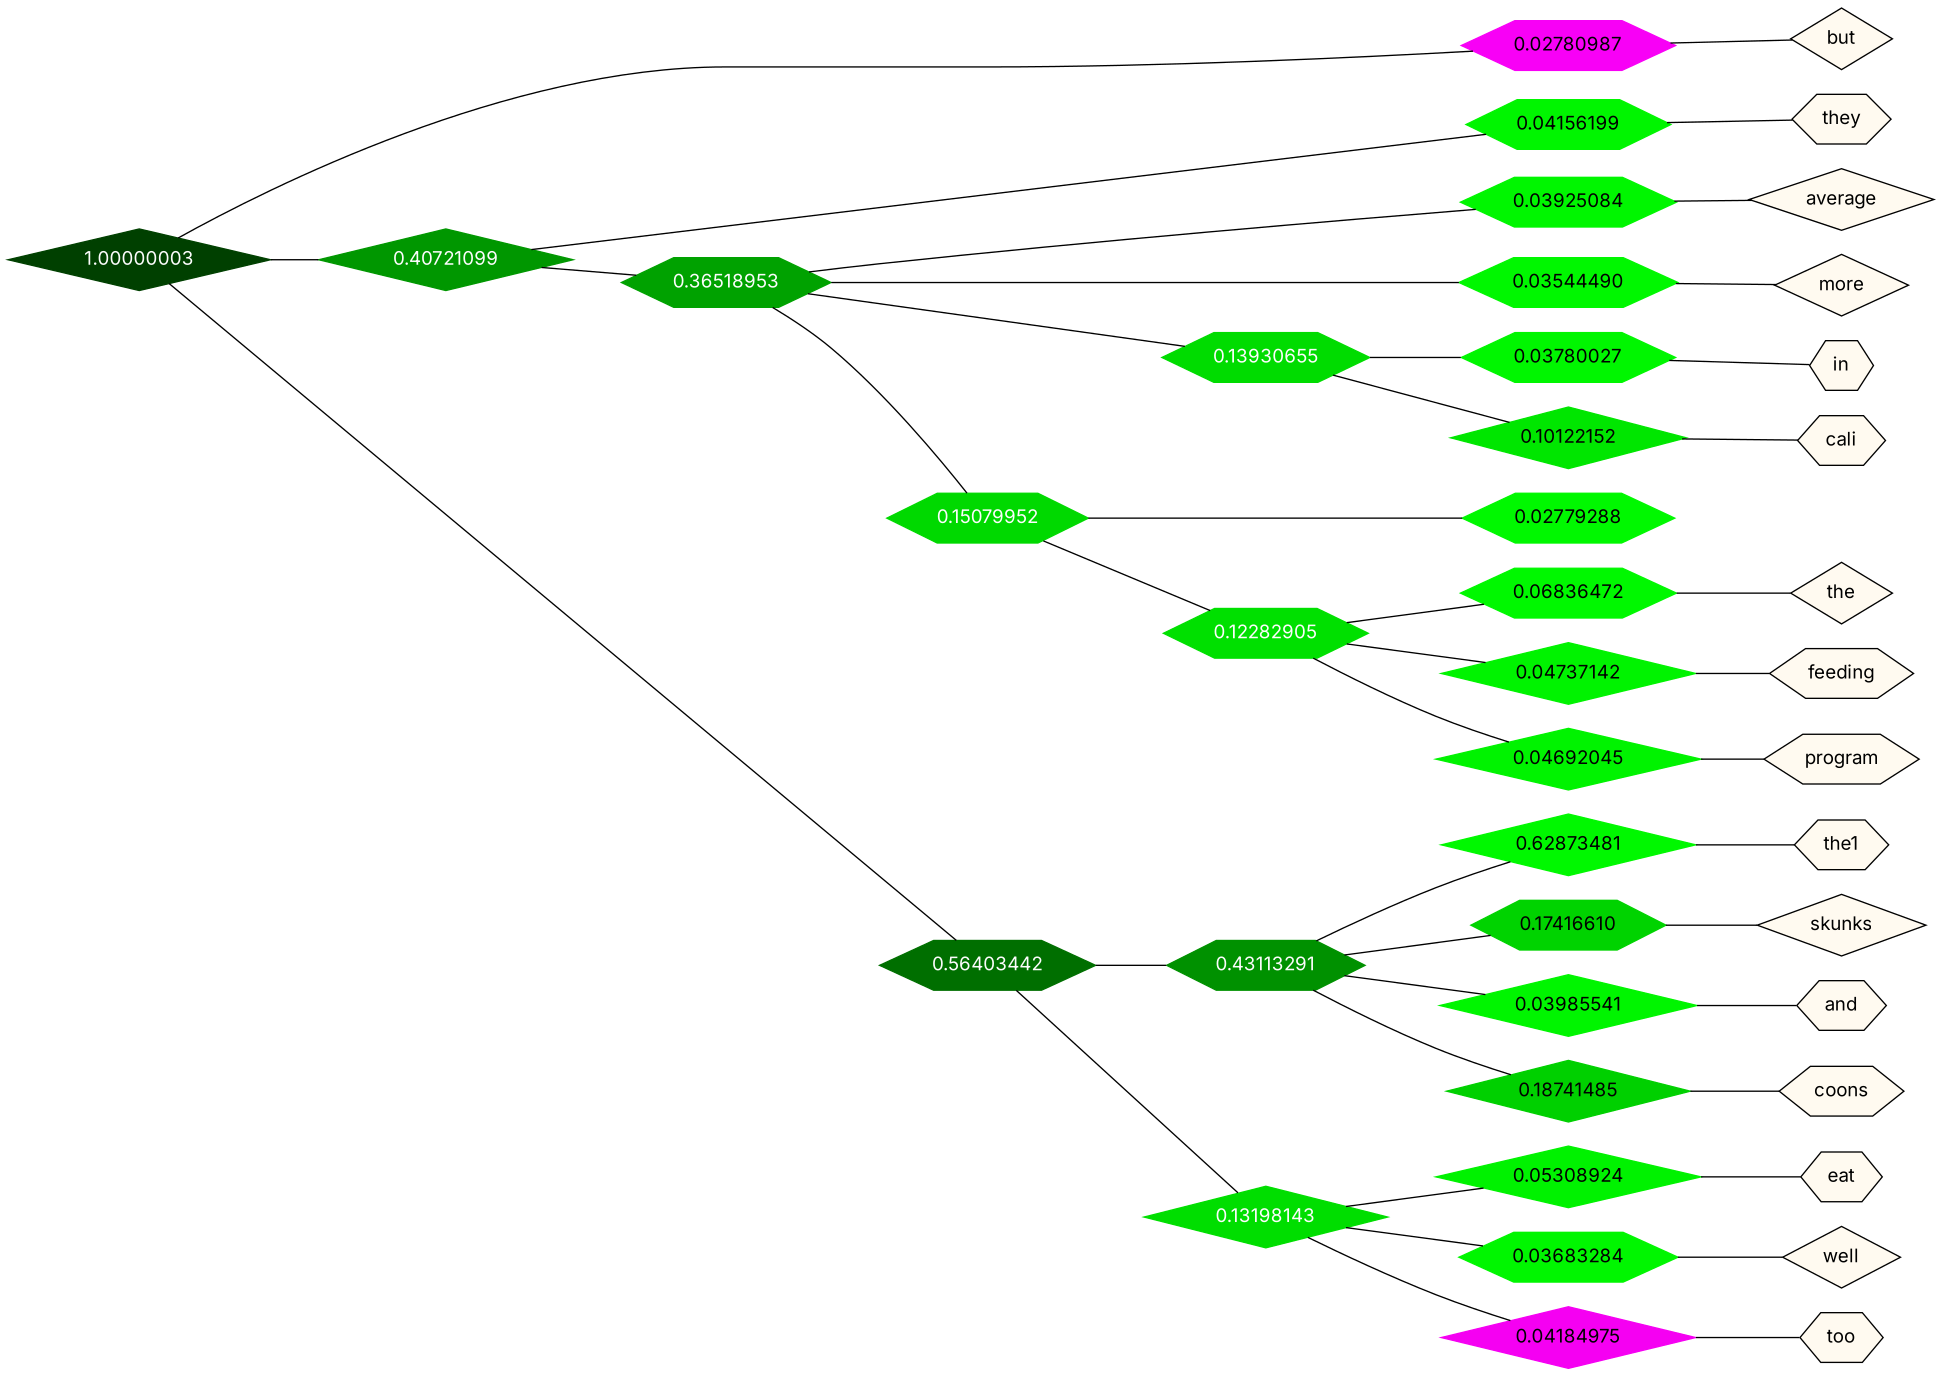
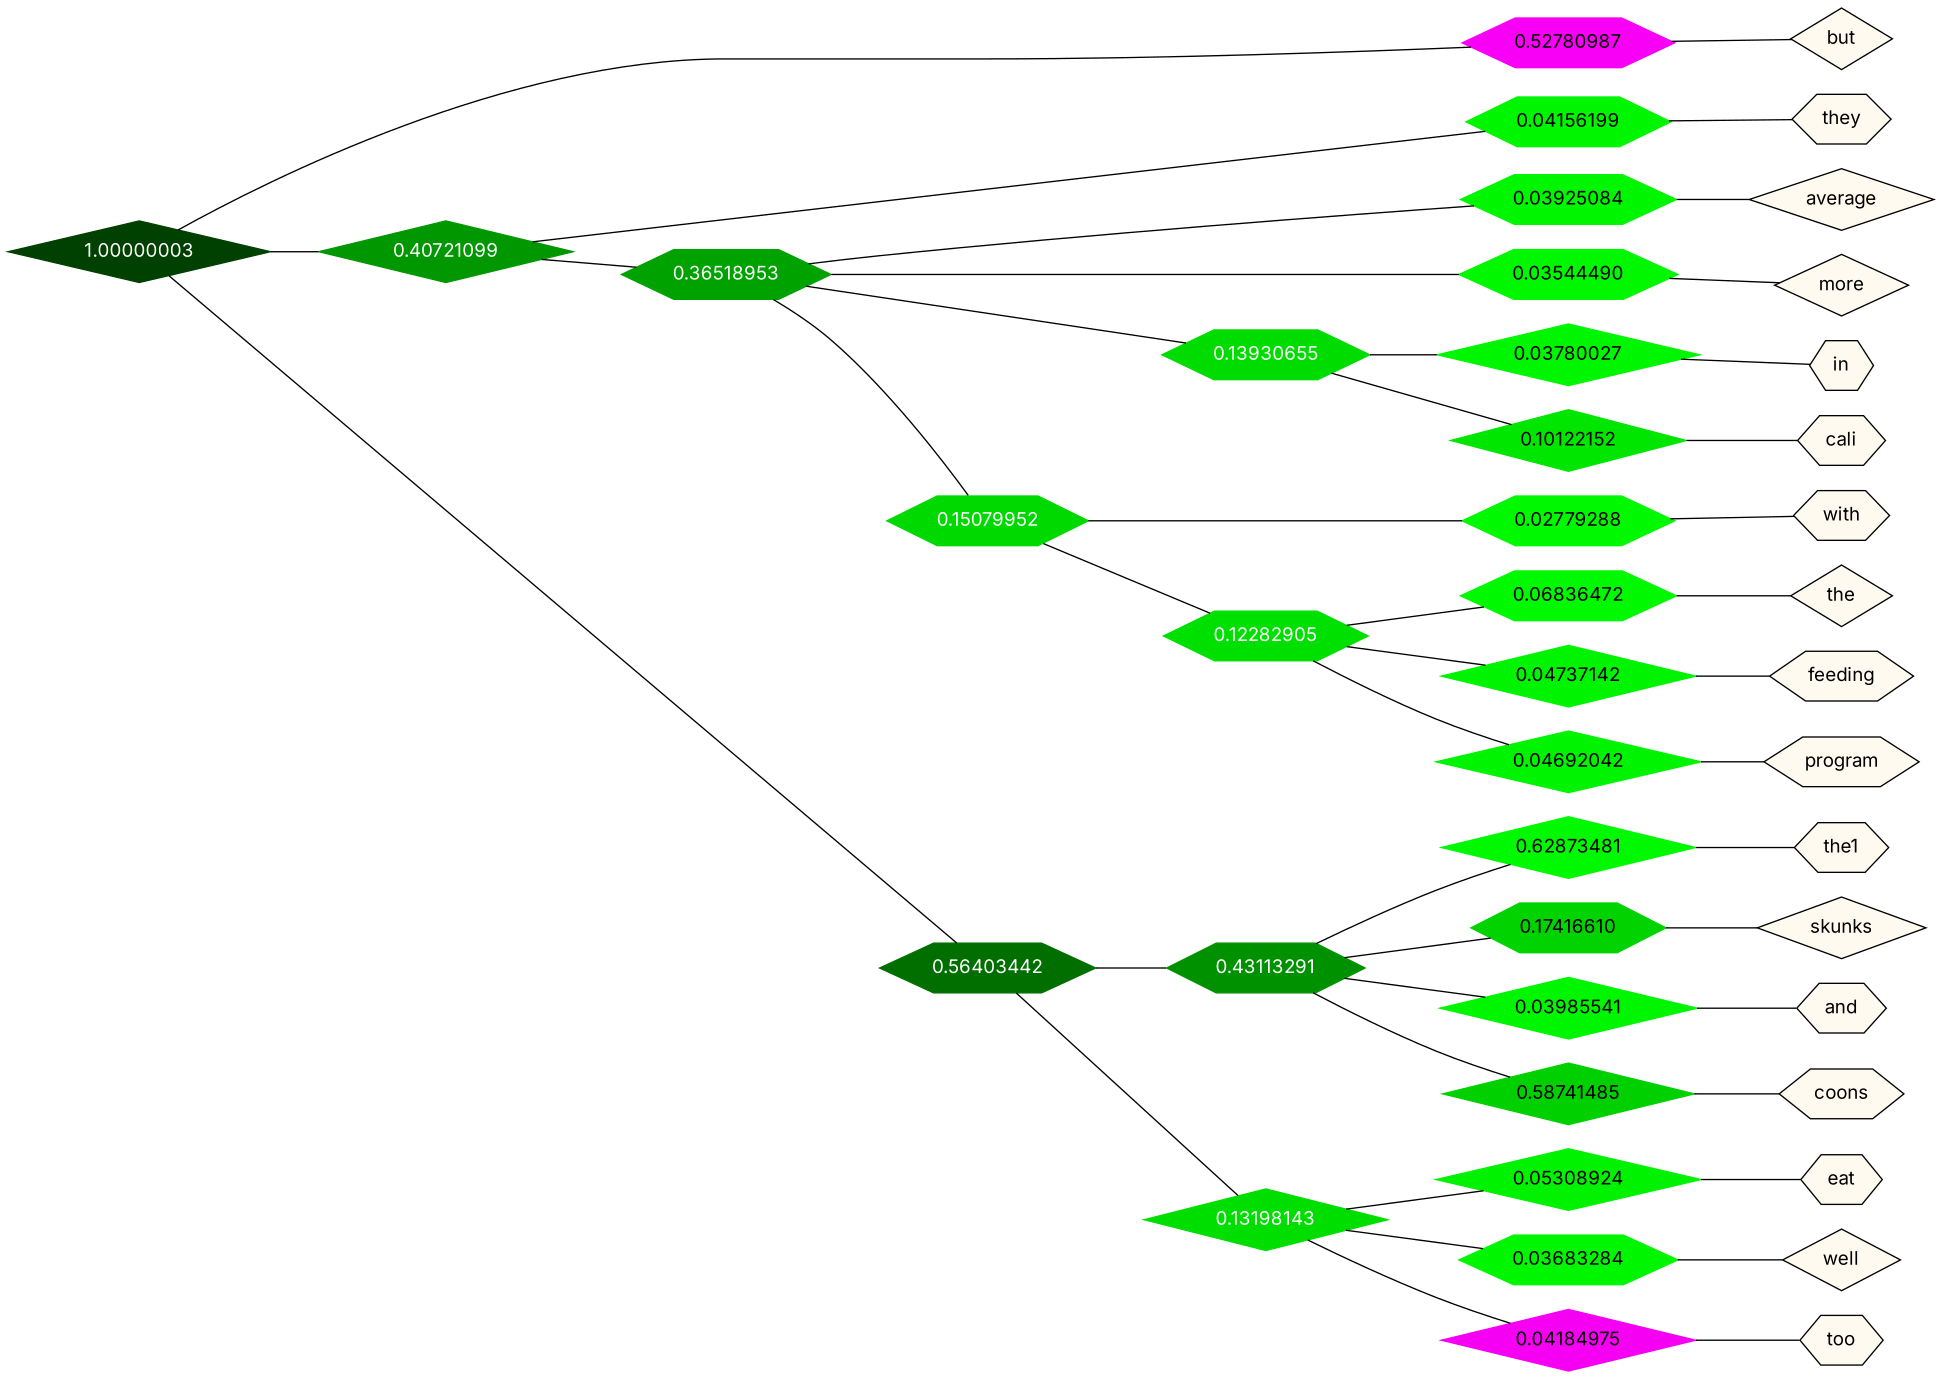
node "0.02780987": label "0.02780987" -> "0.52780987"
node "0.03780027": shape hexagon -> diamond
node "with": added
node "0.04692045": label "0.04692045" -> "0.04692042"
node "0.18741485": label "0.18741485" -> "0.58741485"
